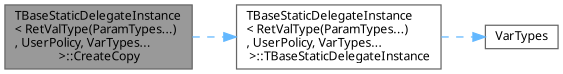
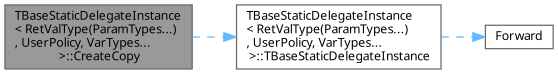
node "VarTypes": label "VarTypes" -> "Forward"
